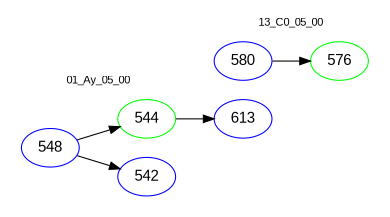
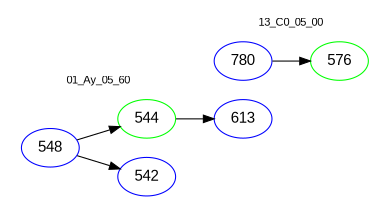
node "580": label "580" -> "780"
cluster "01_Ay_05_00": label "01_Ay_05_00" -> "01_Ay_05_60"
